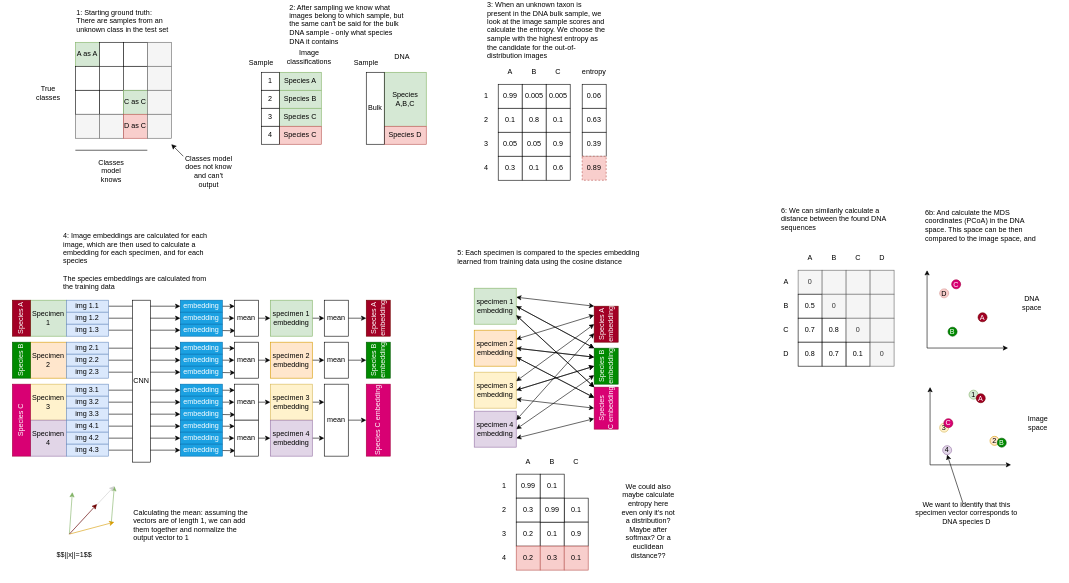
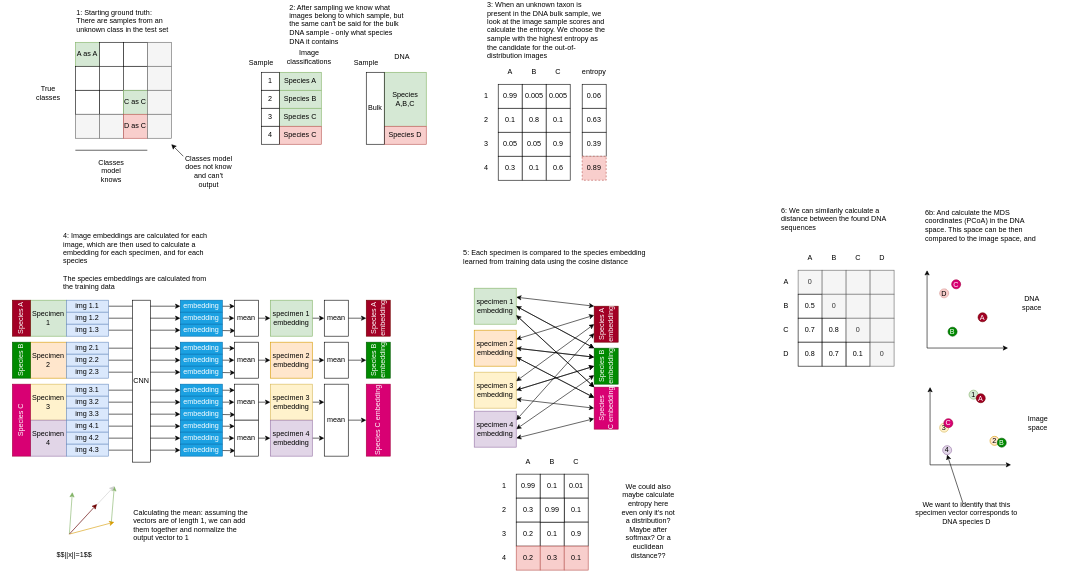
node "5: Each specimen is compared to the species embedding learned from training data using the cosine distance": moved (552, 257) -> (558, 257)
node "0.01": added
